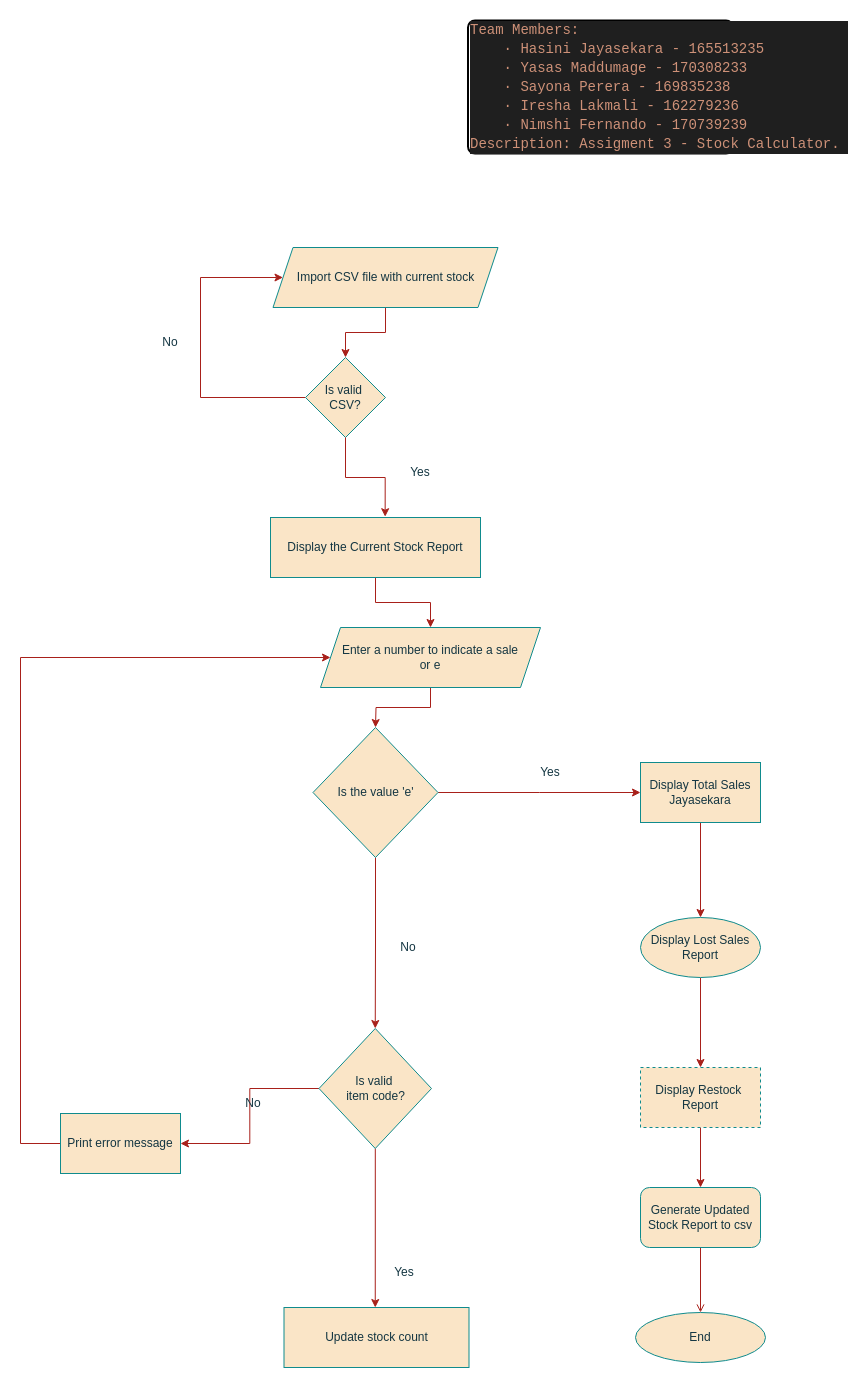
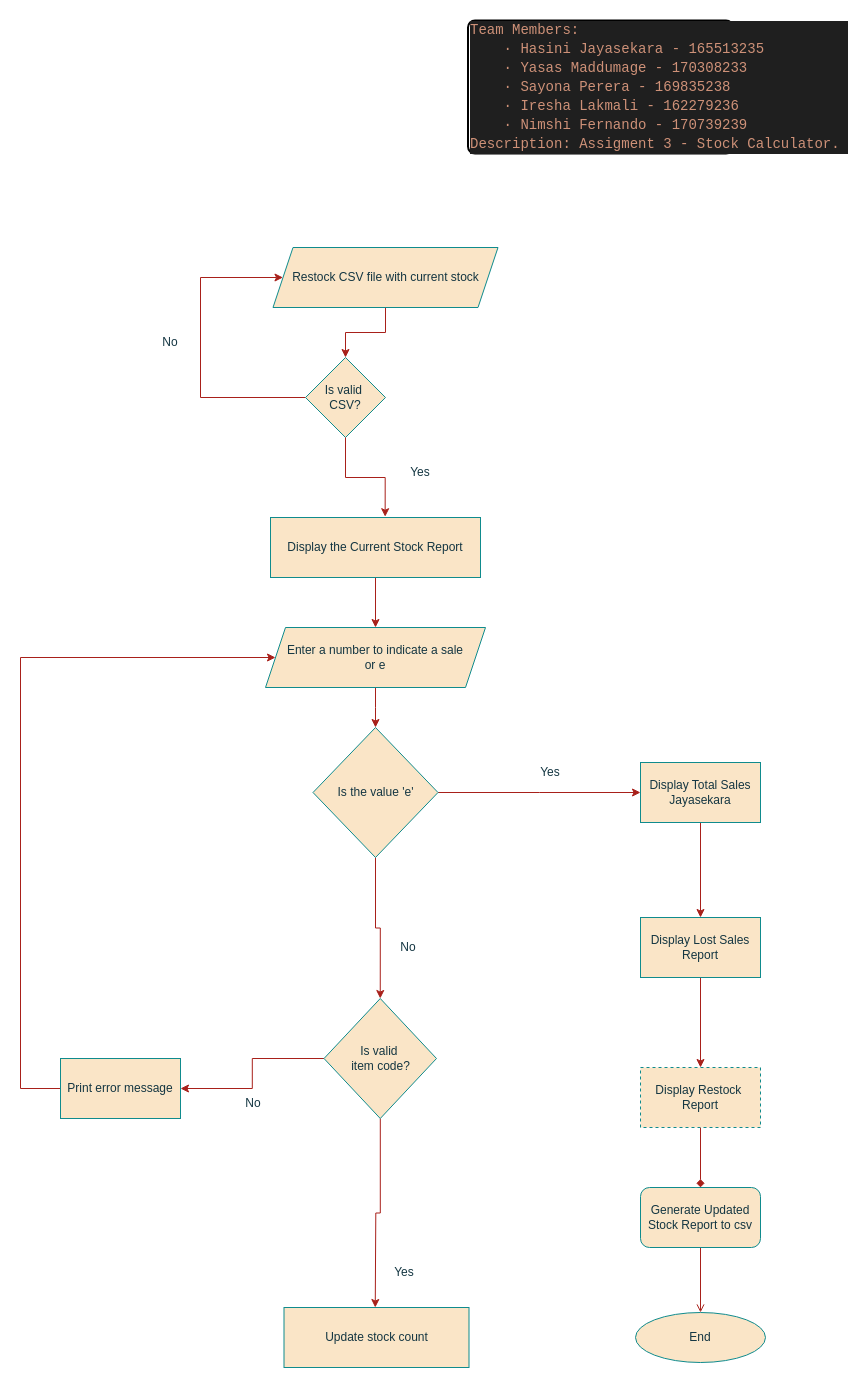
node "Import CSV file with current stock": label "Import CSV file with current stock" -> "Restock CSV file with current stock"
node "Enter a number to indicate a sale or e": moved (431, 658) -> (376, 658)
node "Display Lost Sales Report": shape ellipse -> rectangle
node "Is valid item code?": moved (375, 1089) -> (380, 1059)
node "Print error message": moved (121, 1144) -> (121, 1089)
edge "Display Restock Report" -> "Generate Updated Stock Report to csv": arrowhead classic -> diamond
